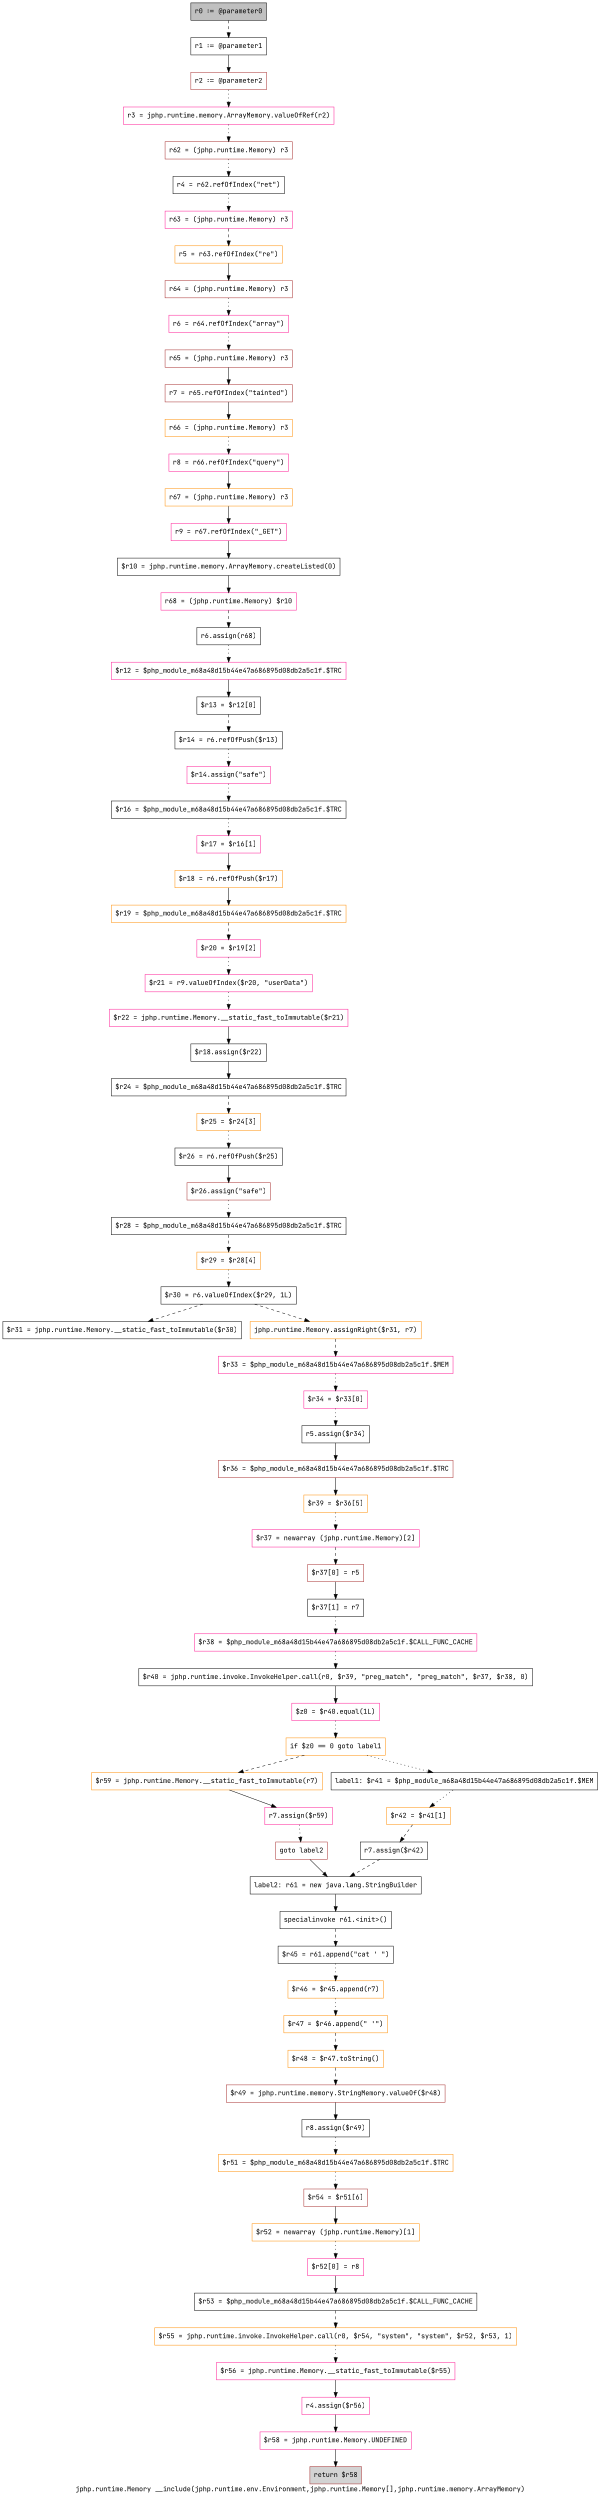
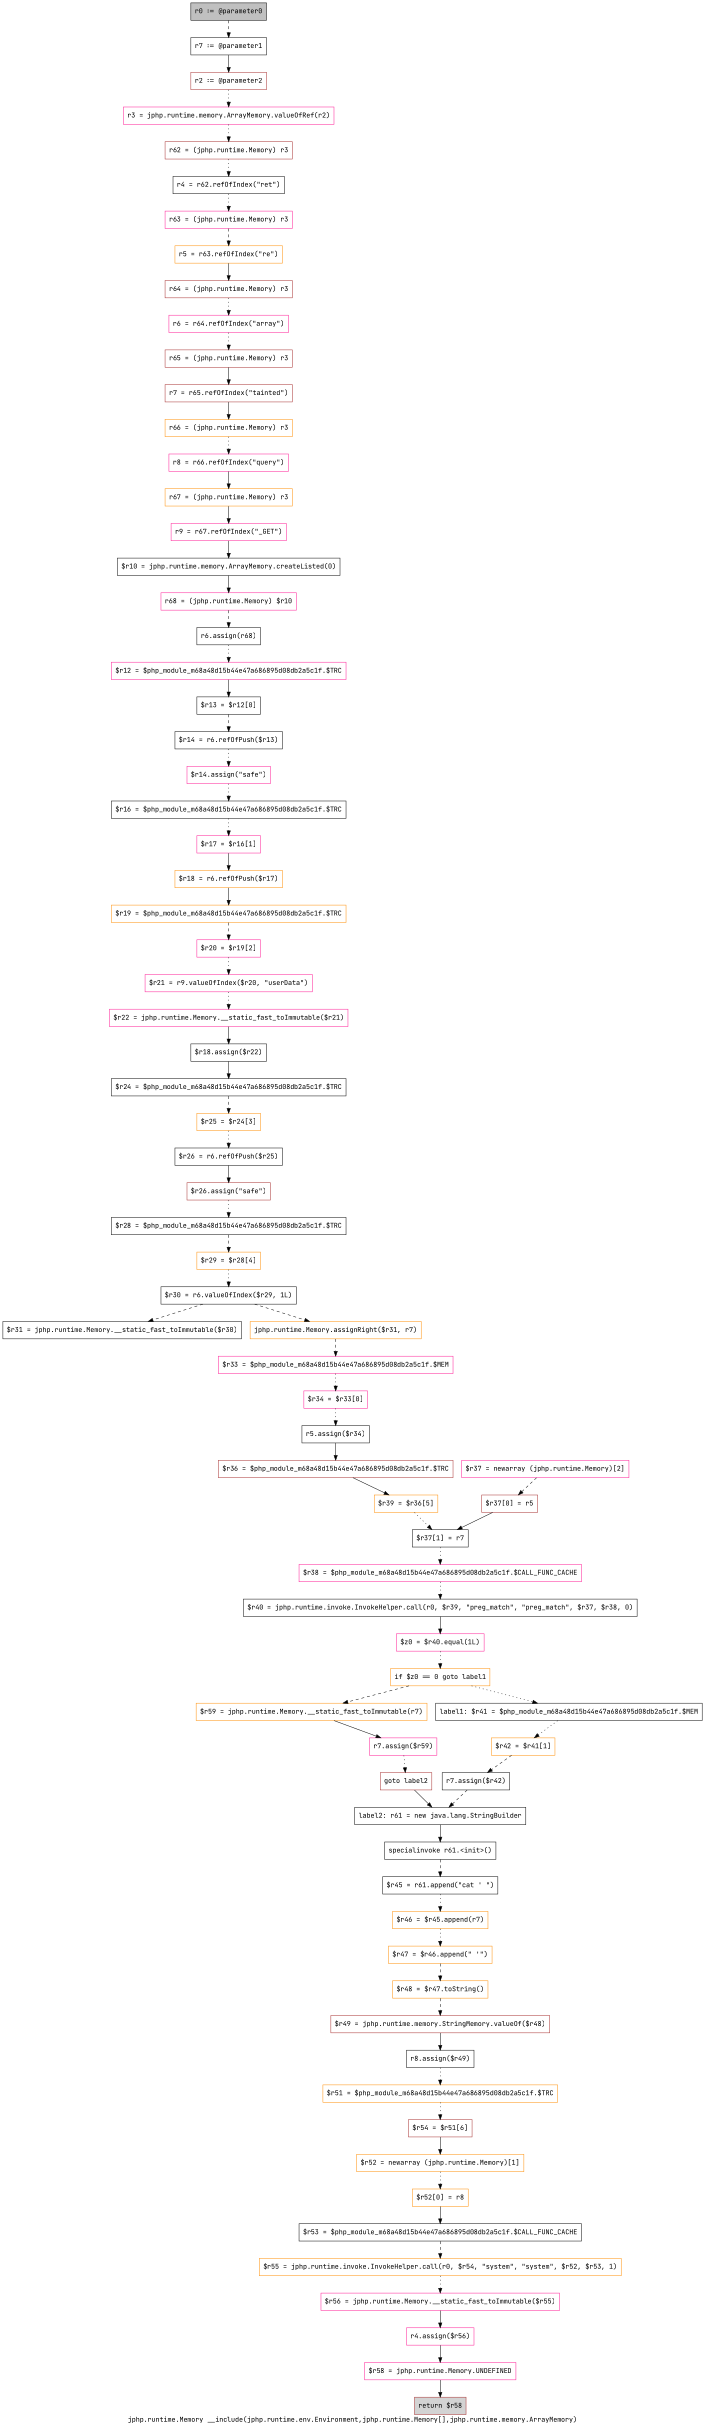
node "r1 := @parameter1": label "r1 := @parameter1" -> "r7 := @parameter1"
edge "$r39 = $r36[5]" -> "$r37 = newarray (jphp.runtime.Memory)[2]": now "$r39 = $r36[5]" -> "$r37[1] = r7"
node "$r52[0] = r8": color deeppink -> darkorange
